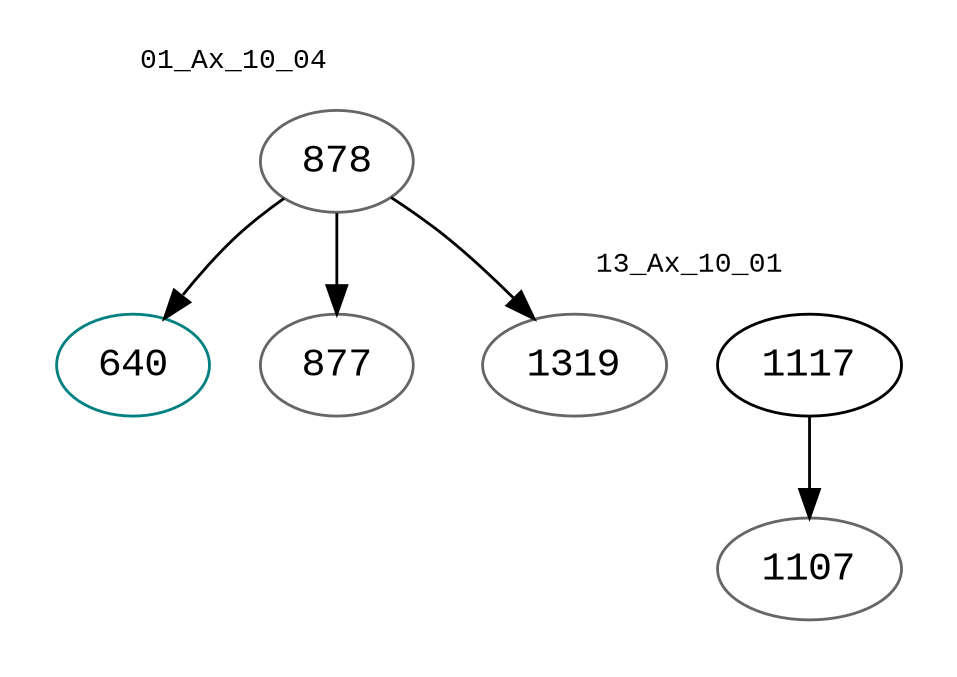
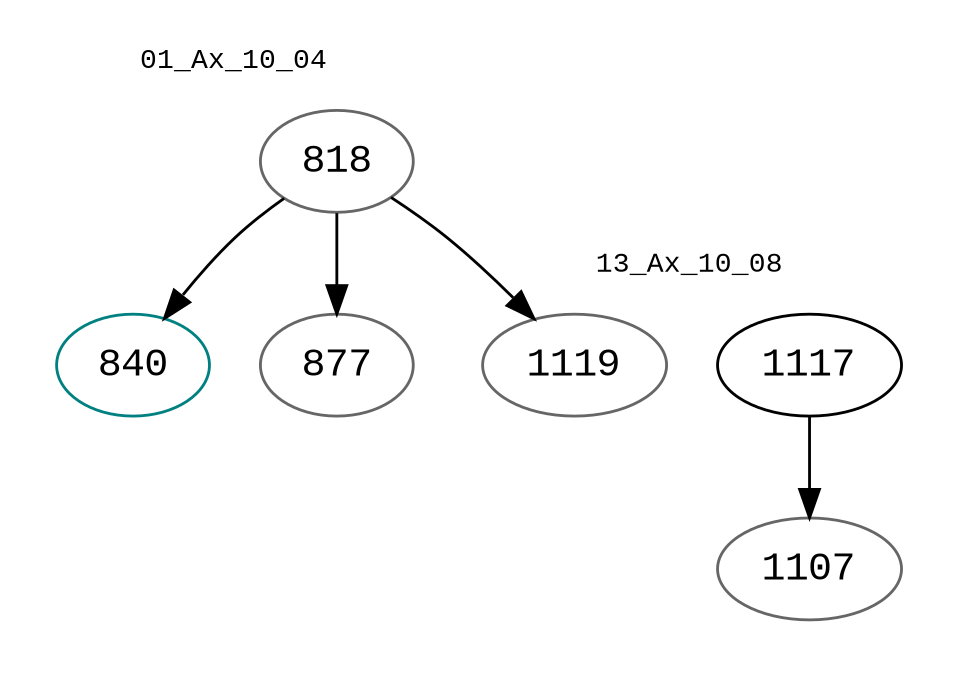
node "878": label "878" -> "818"
cluster "13_Ax_10_01": label "13_Ax_10_01" -> "13_Ax_10_08"
node "640": label "640" -> "840"
node "1319": label "1319" -> "1119"
